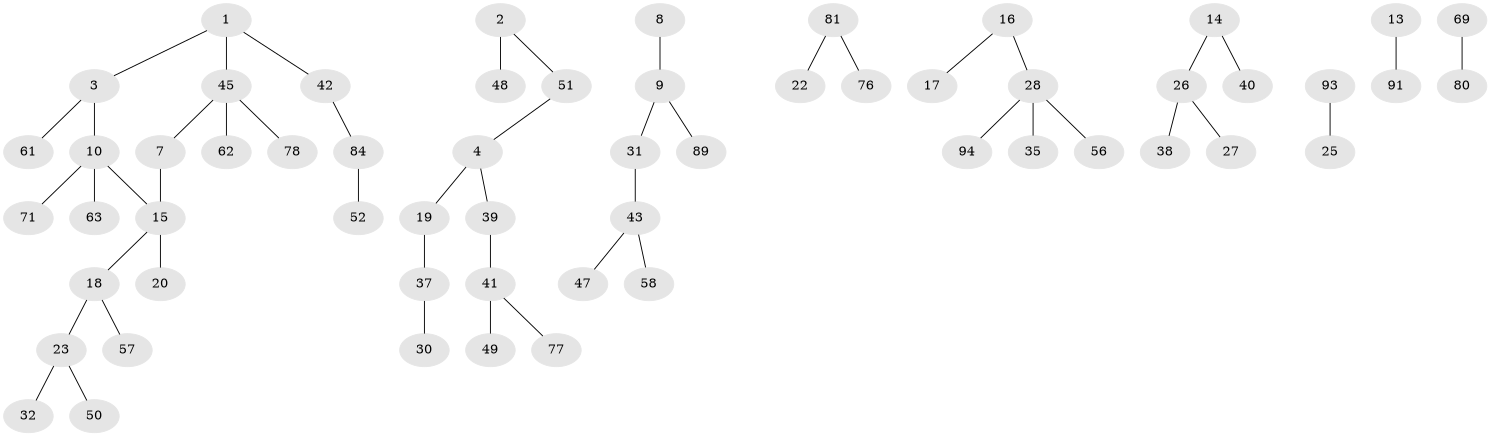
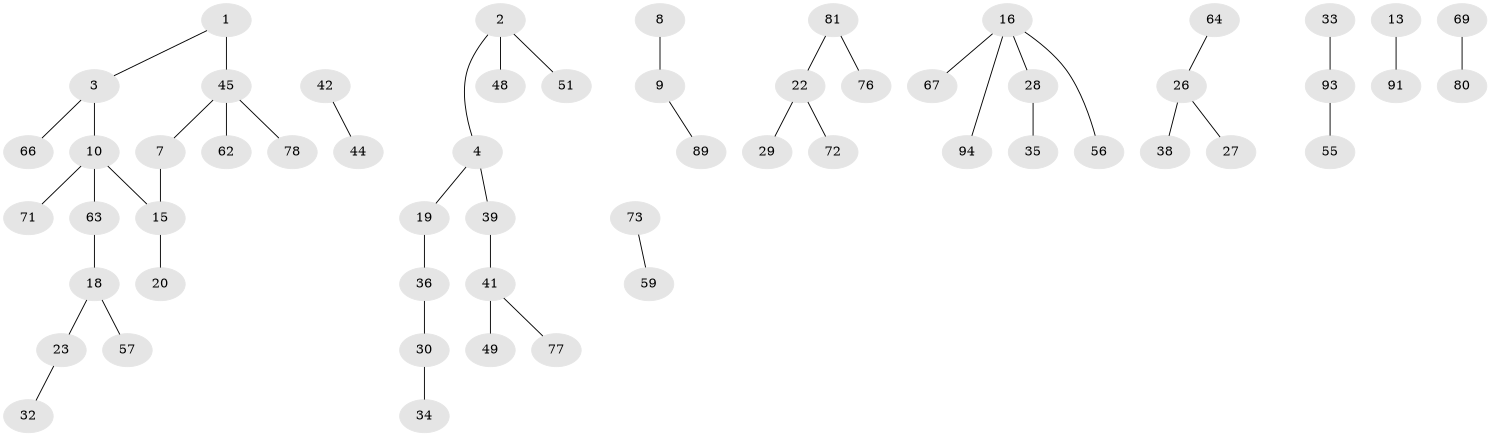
node "14": label "14" -> "64"
node "33": added
edge "1" -- "42": removed
node "17": label "17" -> "67"
node "40": removed
edge "51" -- "4": now "2" -- "4"
edge "28" -- "94": now "16" -- "94"
edge "28" -- "56": now "16" -- "56"
node "61": label "61" -> "66"
node "84": label "84" -> "44"
node "31": removed
node "29": added
node "72": added
node "25": label "25" -> "55"
node "52": removed
node "43": label "43" -> "73"
edge "15" -- "18": now "63" -- "18"
node "37": label "37" -> "36"
node "47": removed
node "58": label "58" -> "59"
node "50": removed
node "34": added
